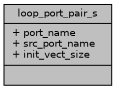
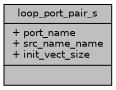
node "loop_port_pair_s": text "+ src_port_name" -> "+ src_name_name"
